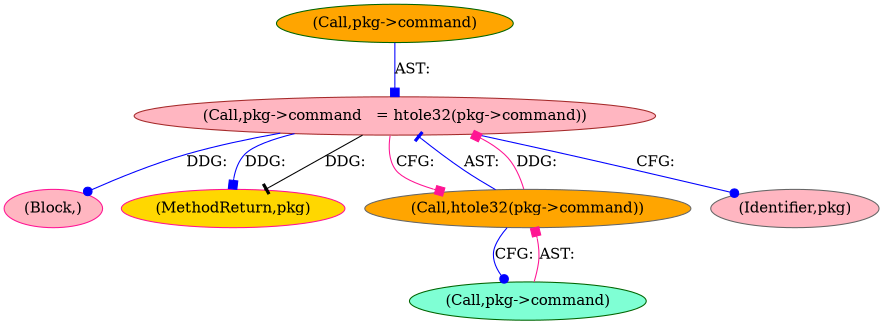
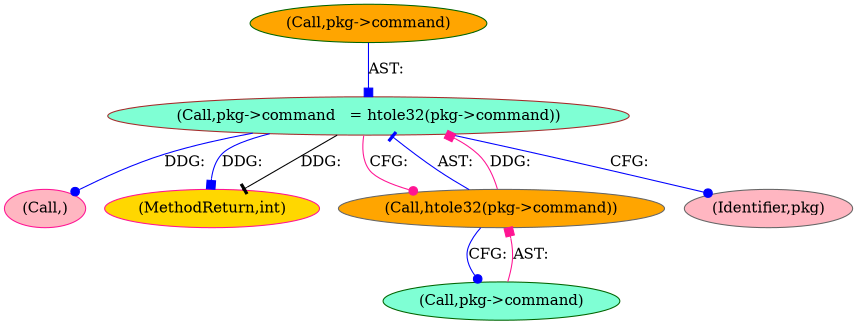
node "(Call,pkg->command   = htole32(pkg->command))": fillcolor lightpink -> aquamarine
edge "(Call,pkg->command   = htole32(pkg->command))" -> "(Call,htole32(pkg->command))": arrowhead box -> dot
node "(Block,)": label "(Block,)" -> "(Call,)"
node "(MethodReturn,pkg)": label "(MethodReturn,pkg)" -> "(MethodReturn,int)"
